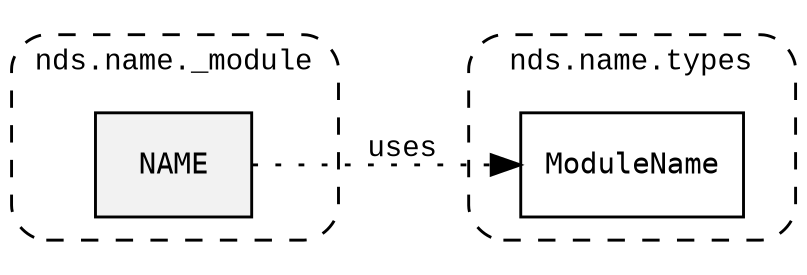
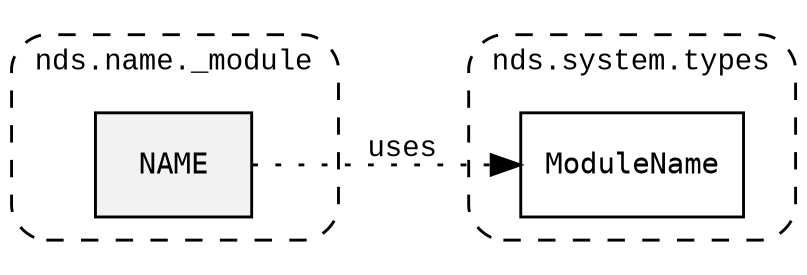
cluster "nds.name.types": label "nds.name.types" -> "nds.system.types"
